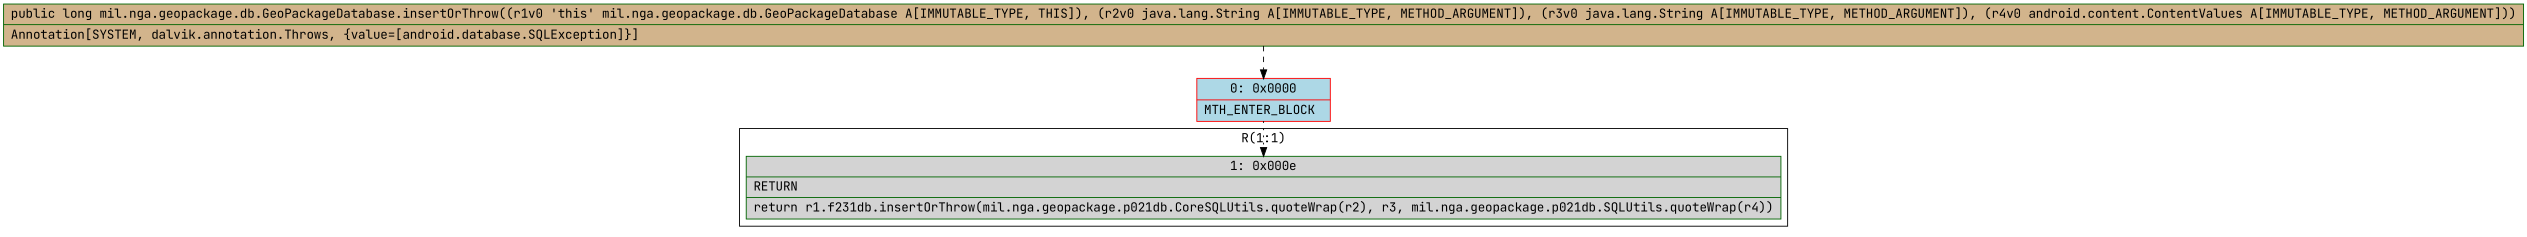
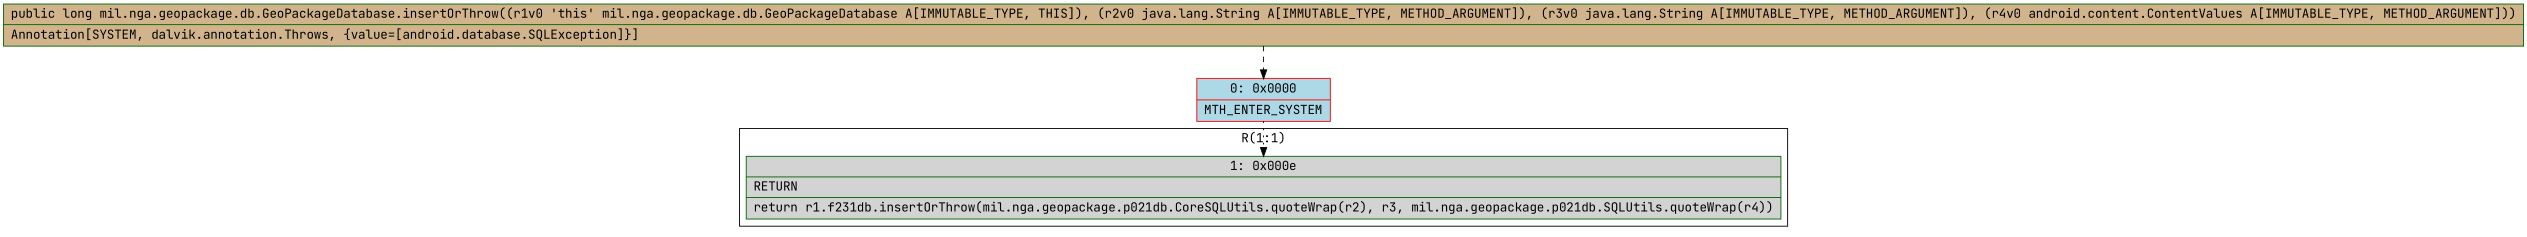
node "0: 0x0000": text "MTH_ENTER_BLOCK" -> "MTH_ENTER_SYSTEM"
